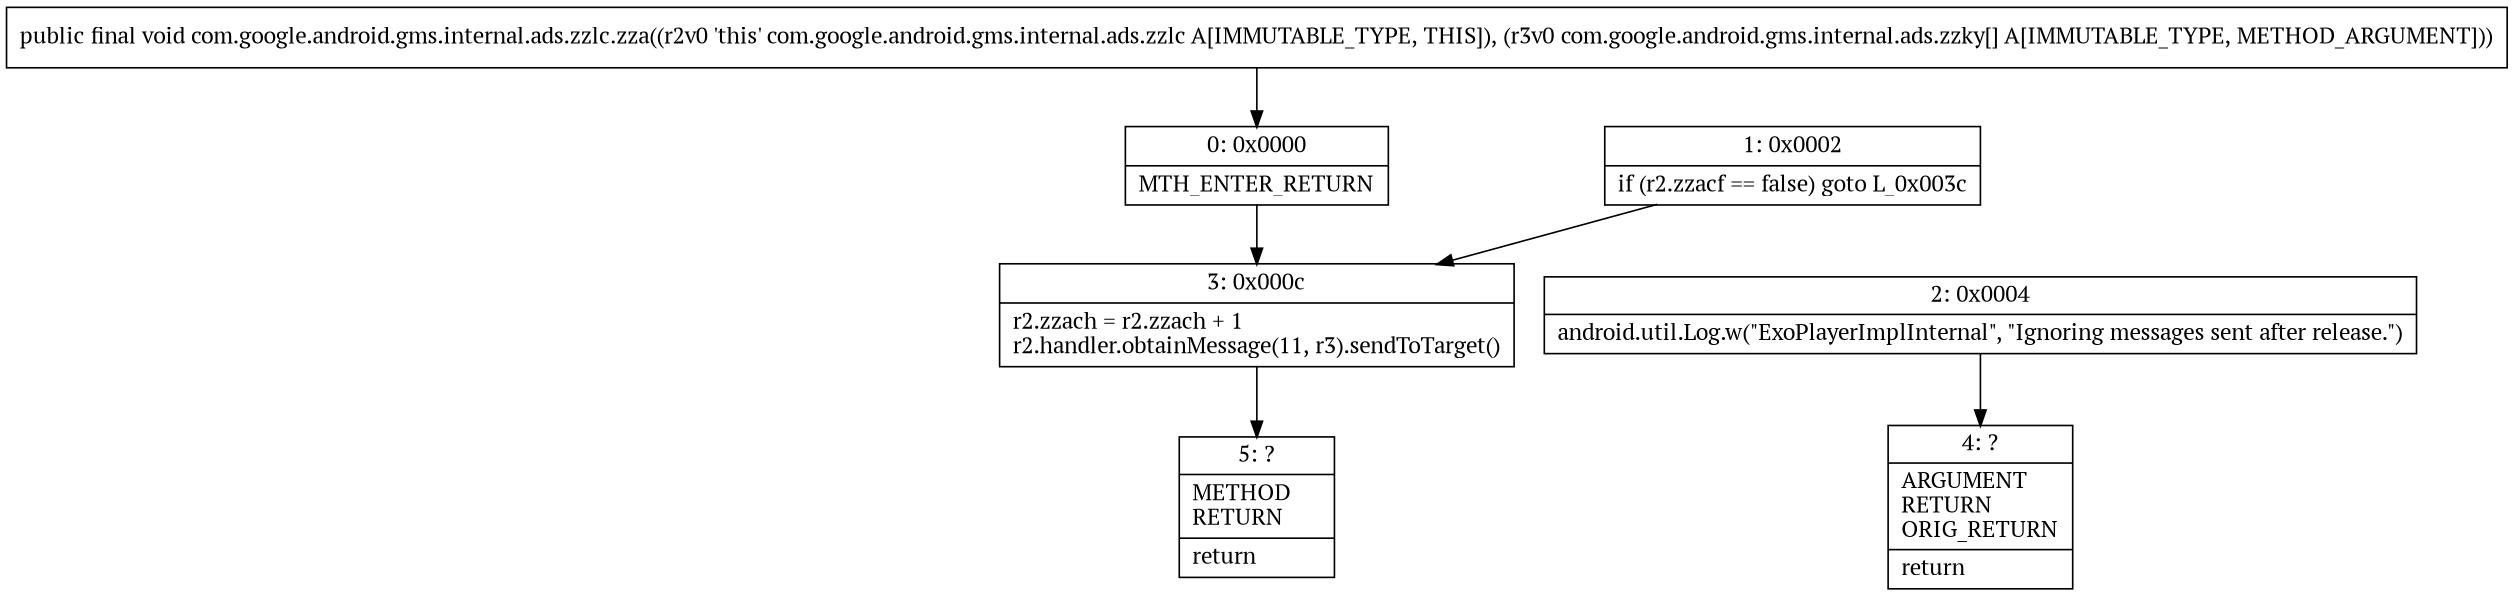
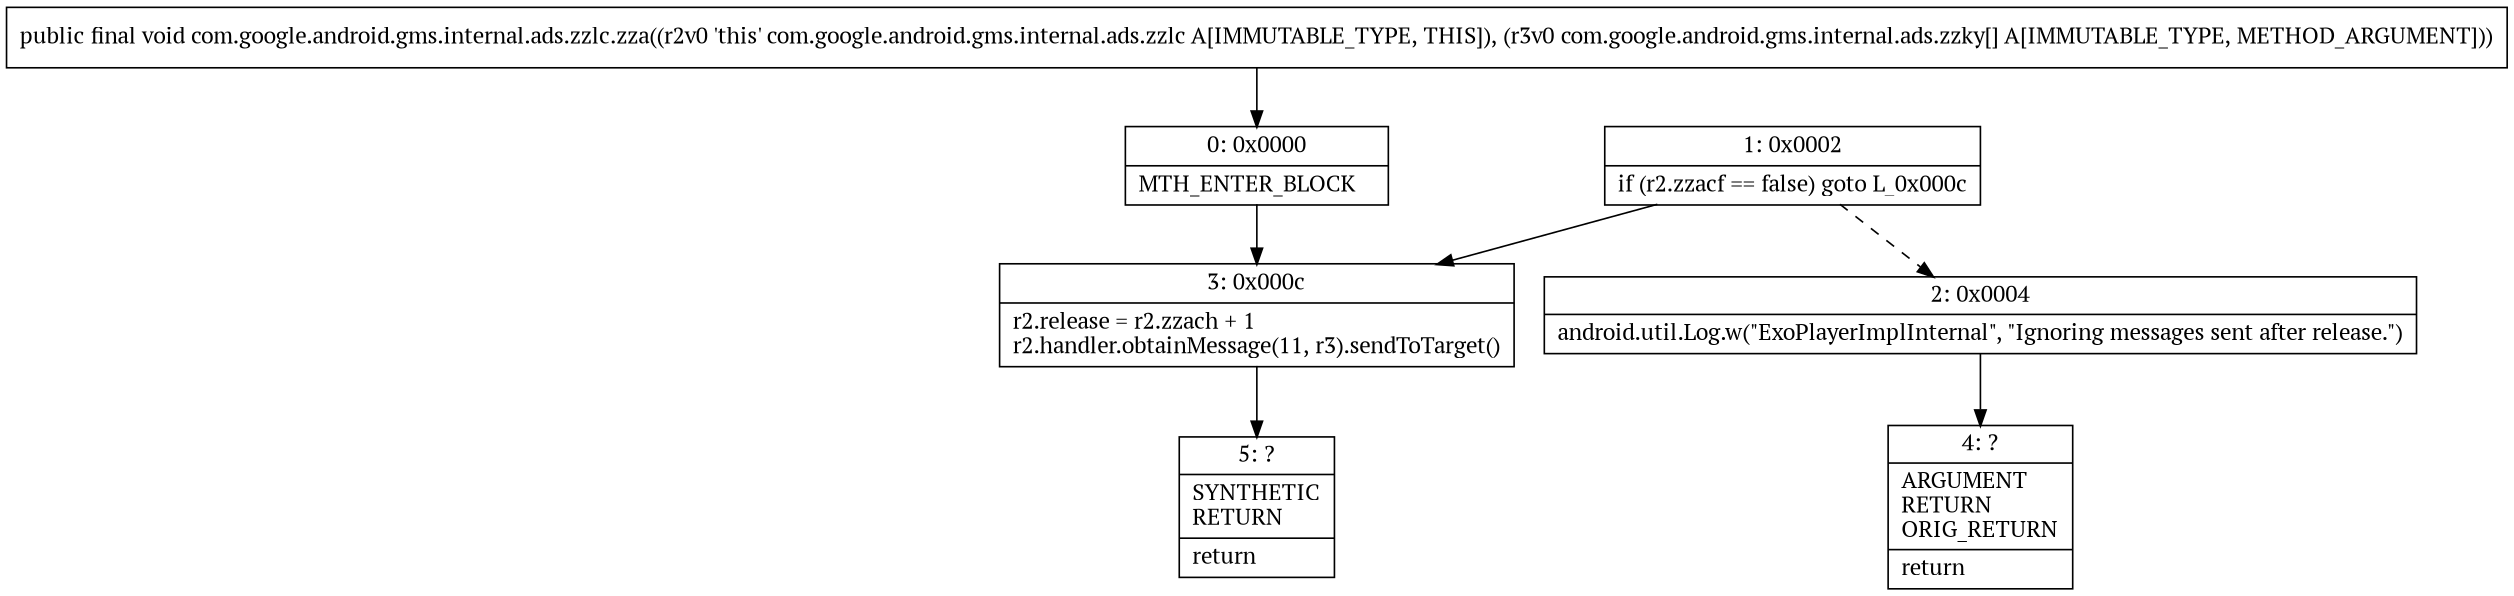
node "0: 0x0000": text "MTH_ENTER_RETURN" -> "MTH_ENTER_BLOCK"
node "1: 0x0002": text "if (r2.zzacf == false) goto L_0x003c" -> "if (r2.zzacf == false) goto L_0x000c"
edge "1: 0x0002" -> "2: 0x0004": added
node "3: 0x000c": text "r2.zzach = r2.zzach + 1" -> "r2.release = r2.zzach + 1"
node "5: ?": text "METHOD" -> "SYNTHETIC"
